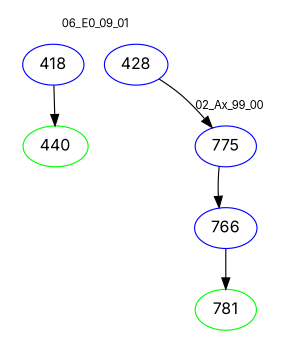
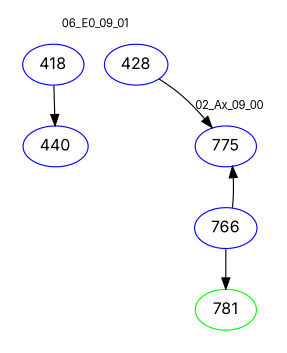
cluster "02_Ax_99_00": label "02_Ax_99_00" -> "02_Ax_09_00"
node "440": color green -> blue
edge "775" -> "766": reversed
